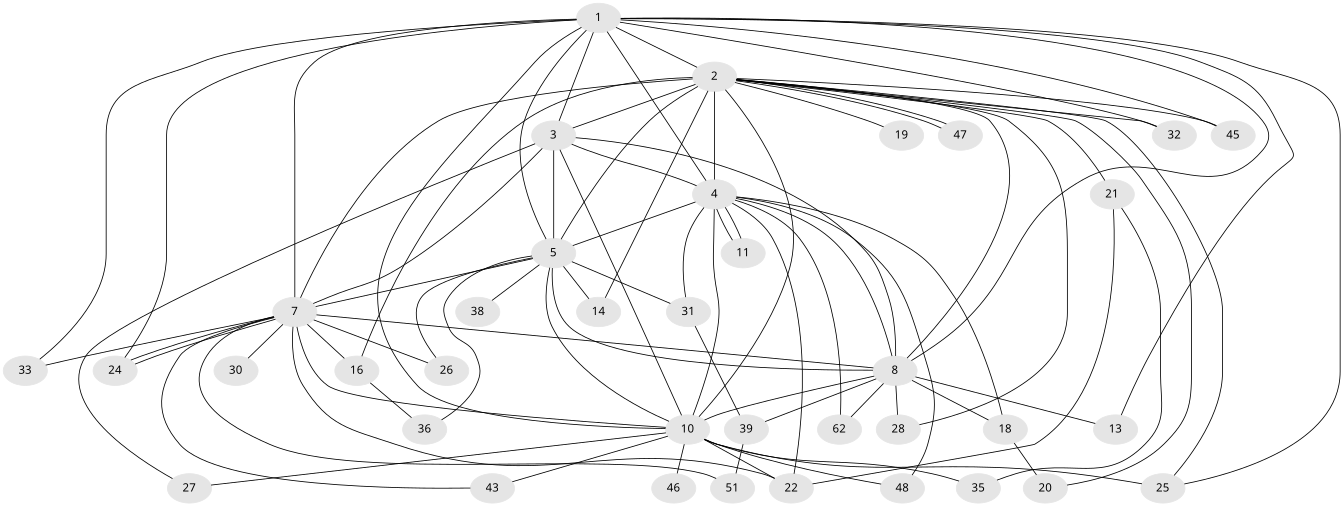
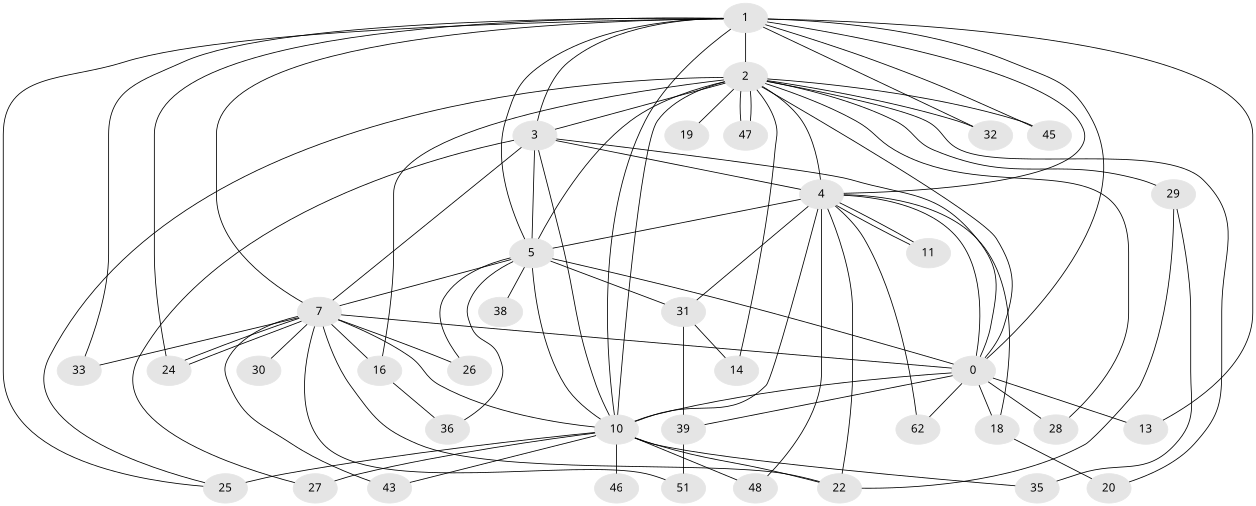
edge "2" -- "7": removed
node "21": label "21" -> "29"
edge "5" -- "14": now "31" -- "14"
node "8": label "8" -> "0"
